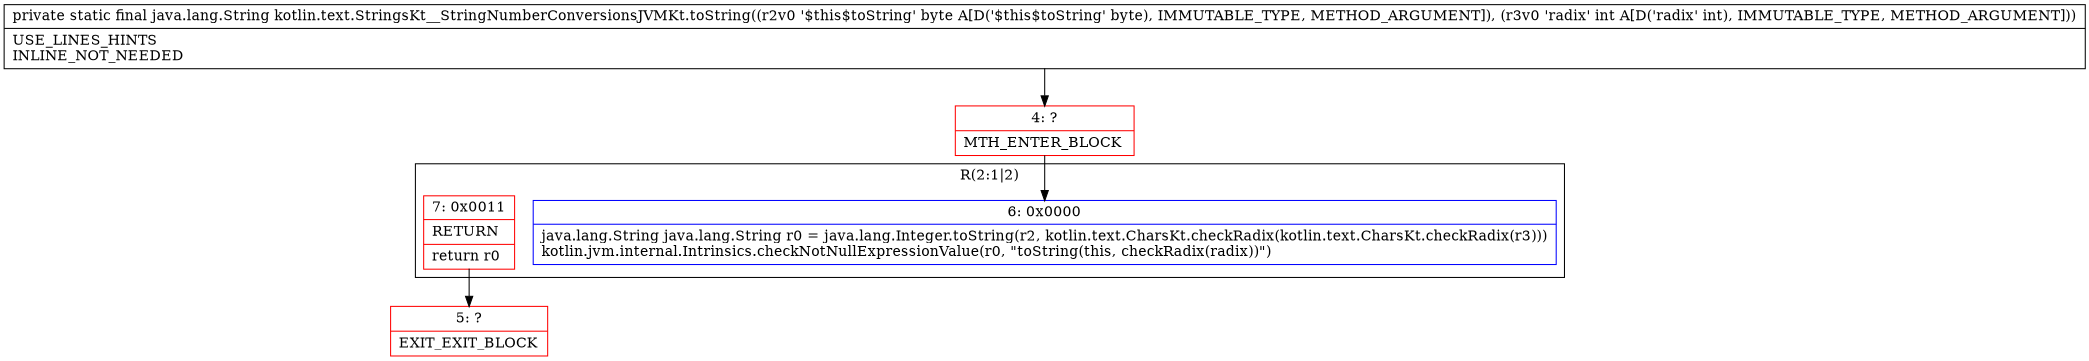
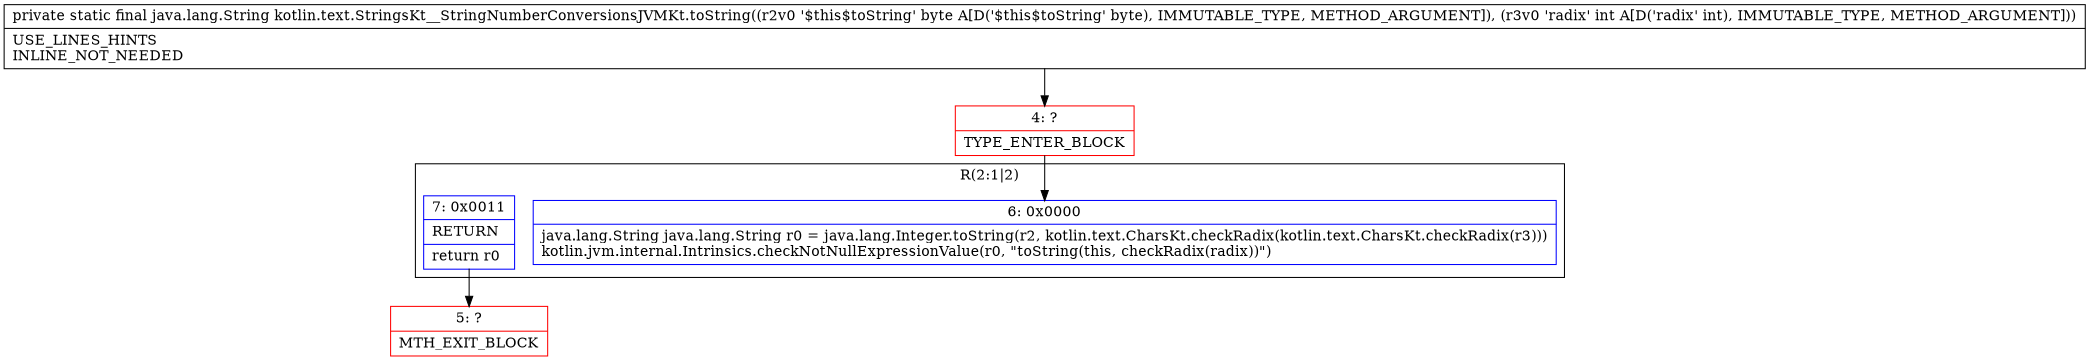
node "4: ?": text "MTH_ENTER_BLOCK" -> "TYPE_ENTER_BLOCK"
node "7: 0x0011": color red -> blue
node "5: ?": text "EXIT_EXIT_BLOCK" -> "MTH_EXIT_BLOCK"
